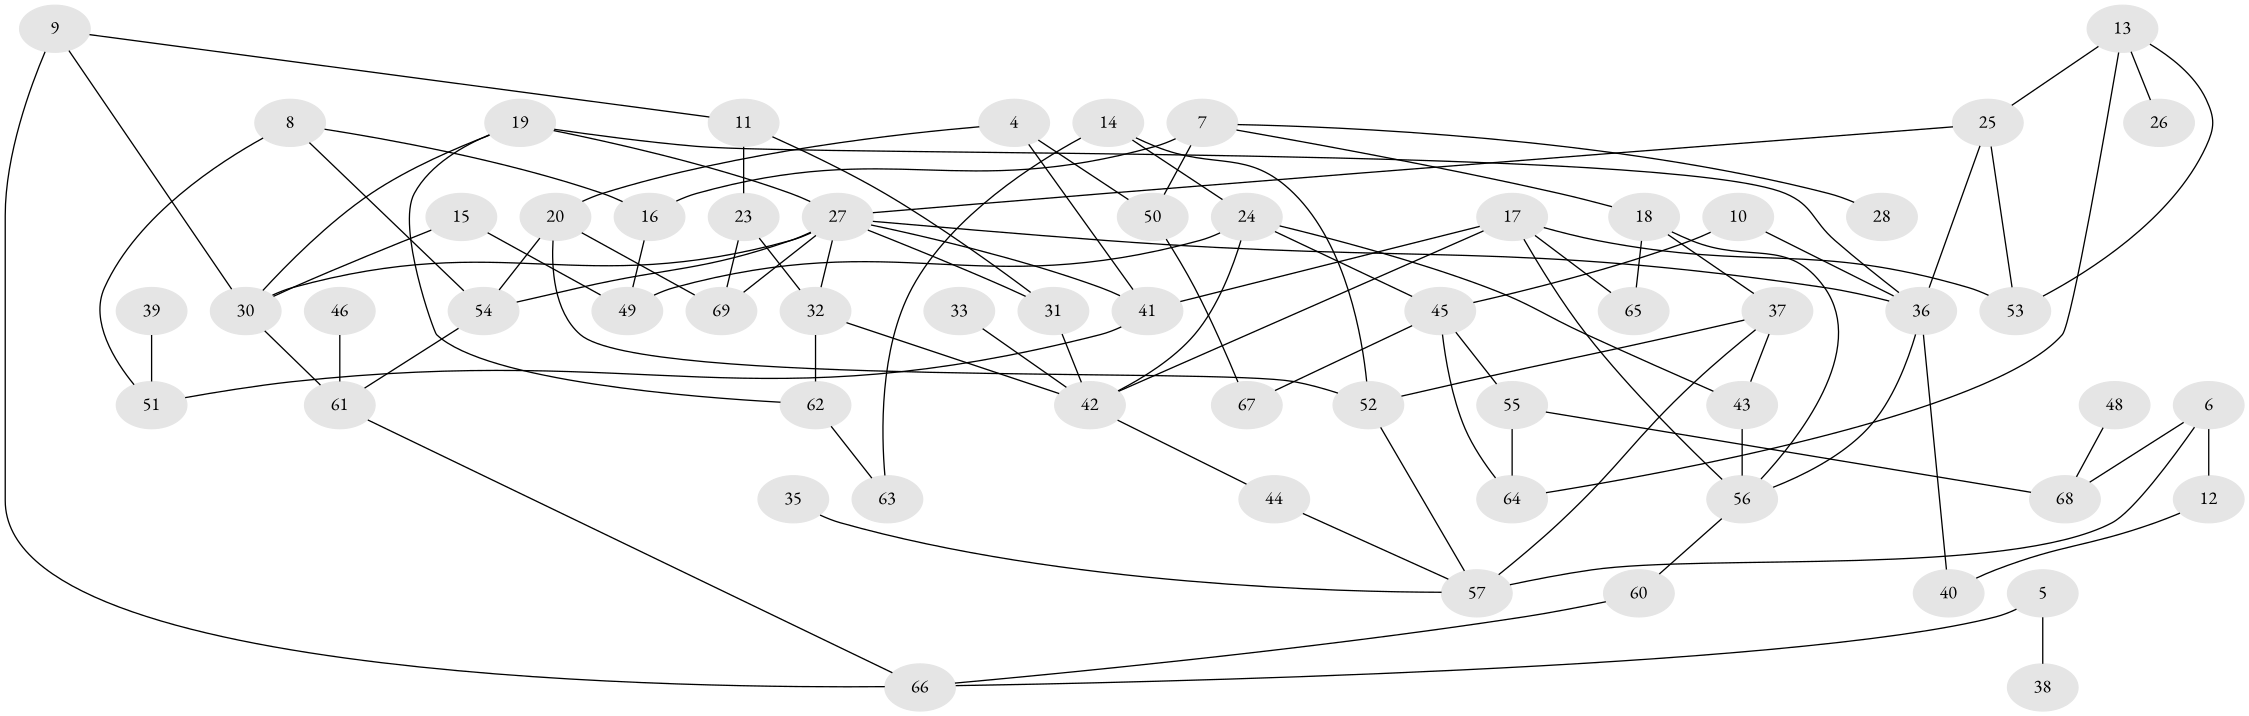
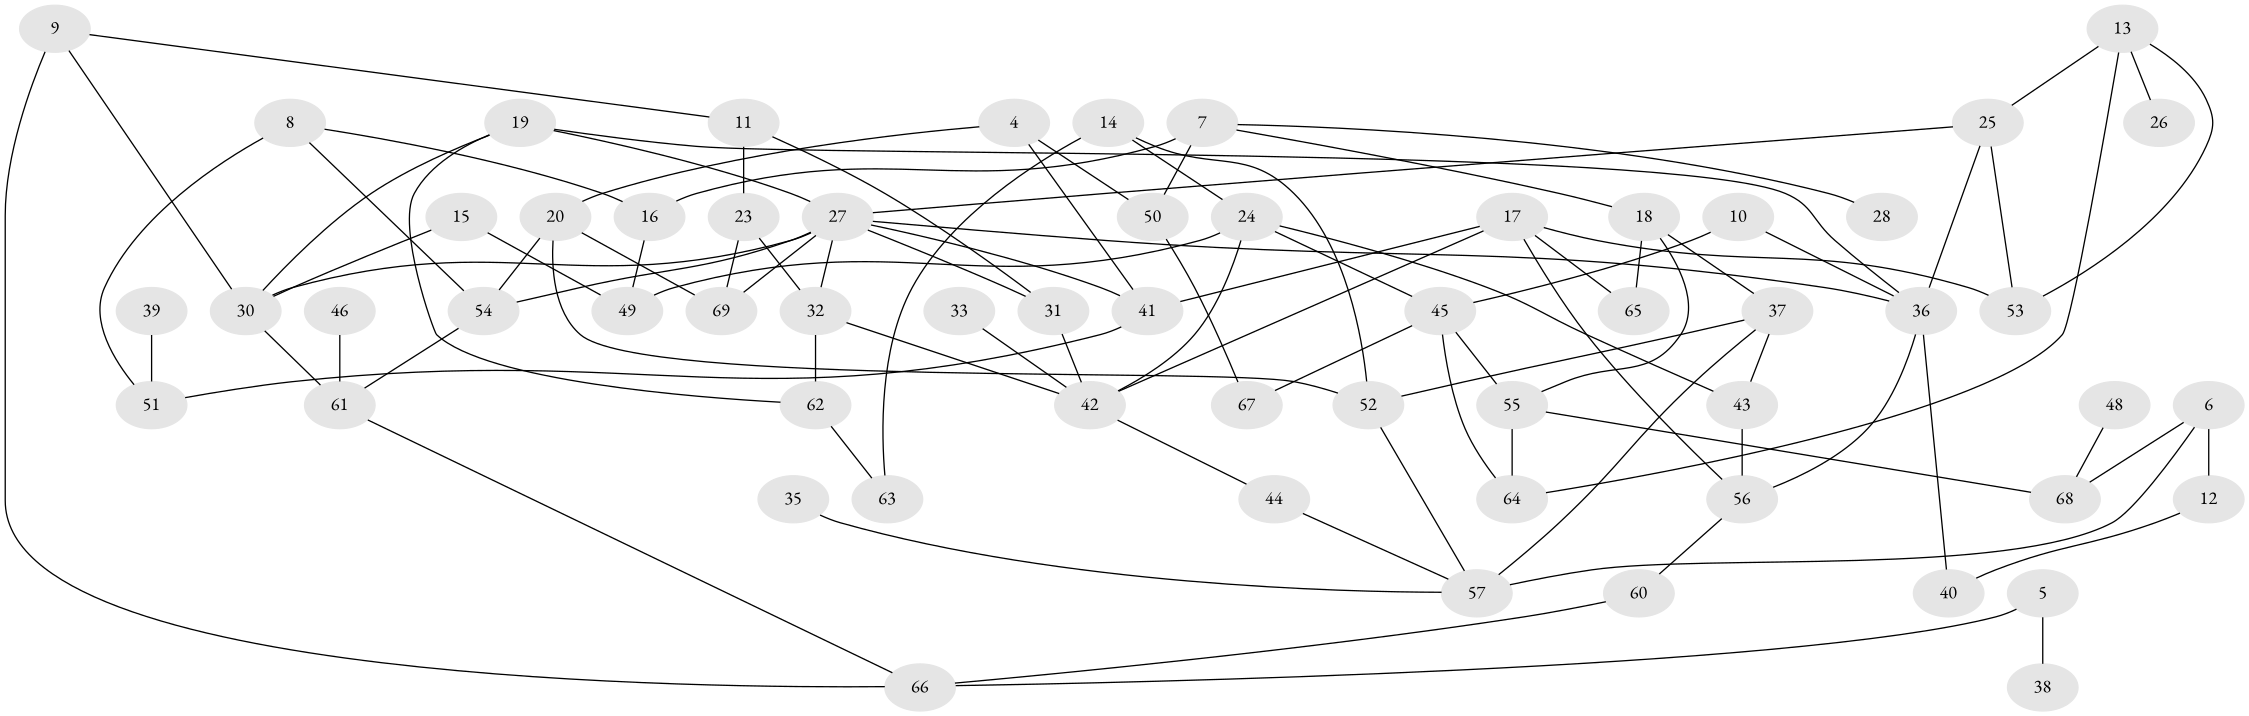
edge "18" -- "56": now "18" -- "55"
